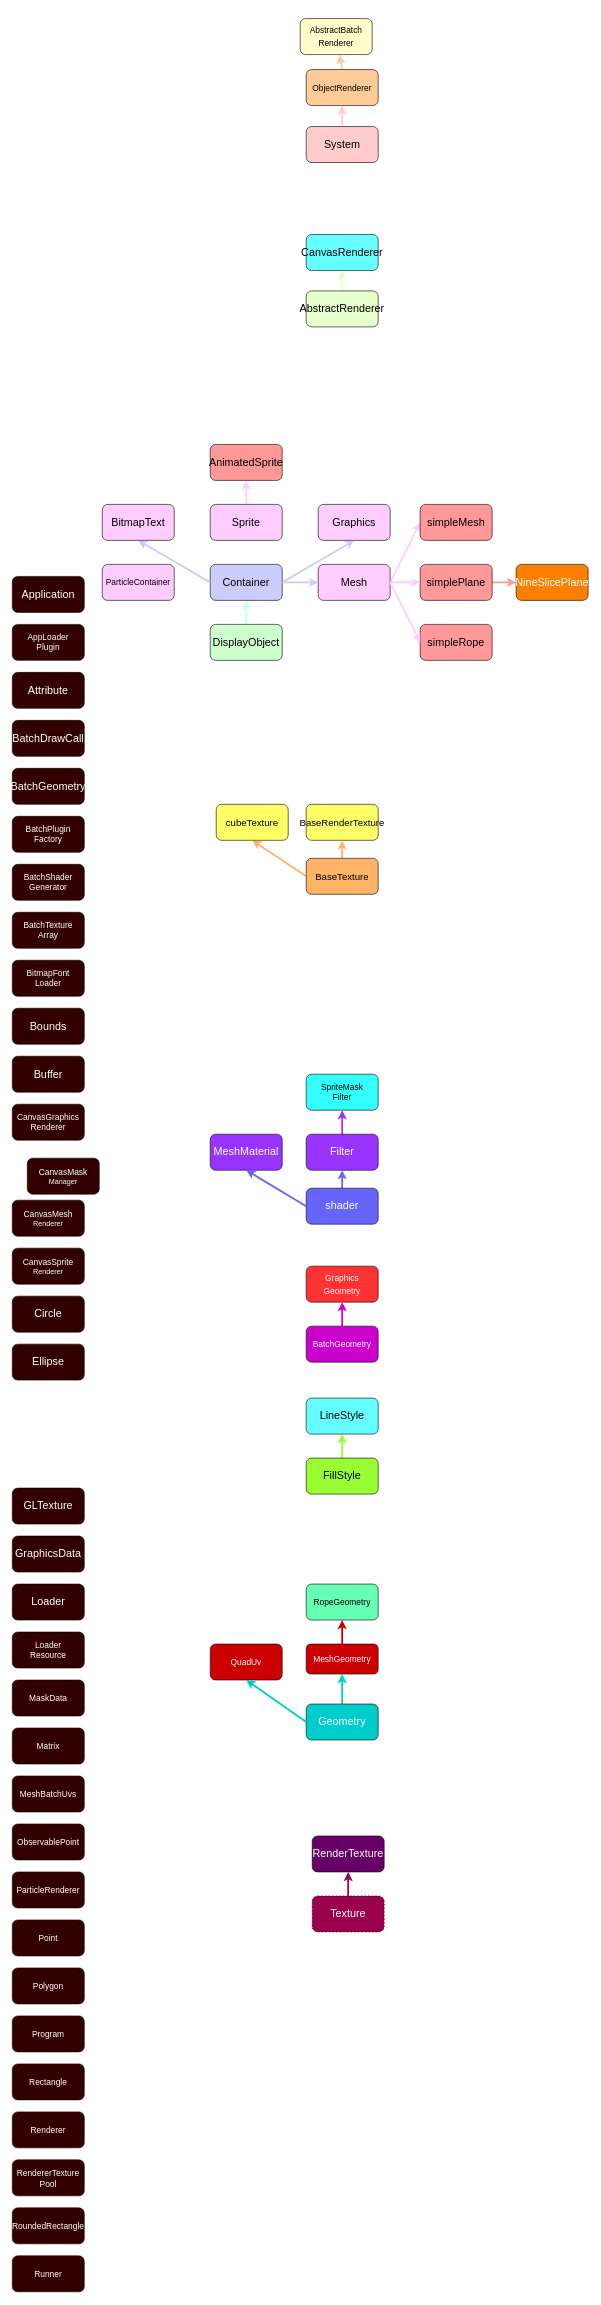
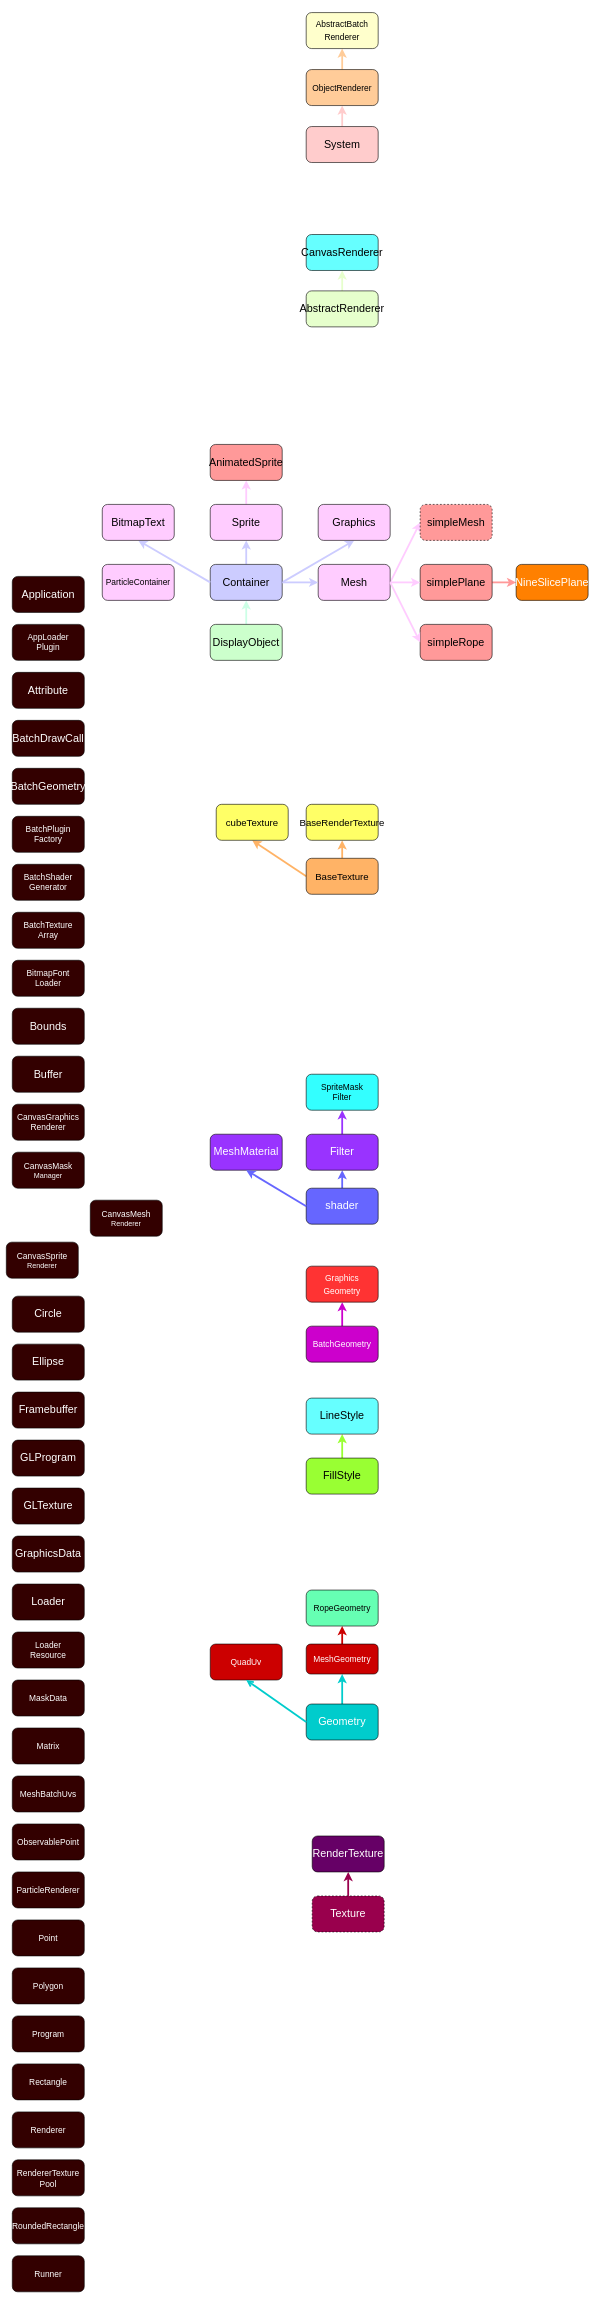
node "AbstractBatch Renderer": moved (336, 36) -> (342, 30)
node "simpleMesh": style solid -> dashed
edge "Container" -> "Sprite": added
node "CanvasMask Manager": moved (63, 1176) -> (48, 1170)
node "CanvasMesh Renderer": moved (48, 1218) -> (126, 1218)
node "CanvasSprite Renderer": moved (48, 1266) -> (42, 1260)
node "Framebuffer": added
node "GLProgram": added
node "RopeGeometry": moved (342, 1602) -> (342, 1608)
edge "Geometry" -> "QuadUv": arrowhead classic -> open
